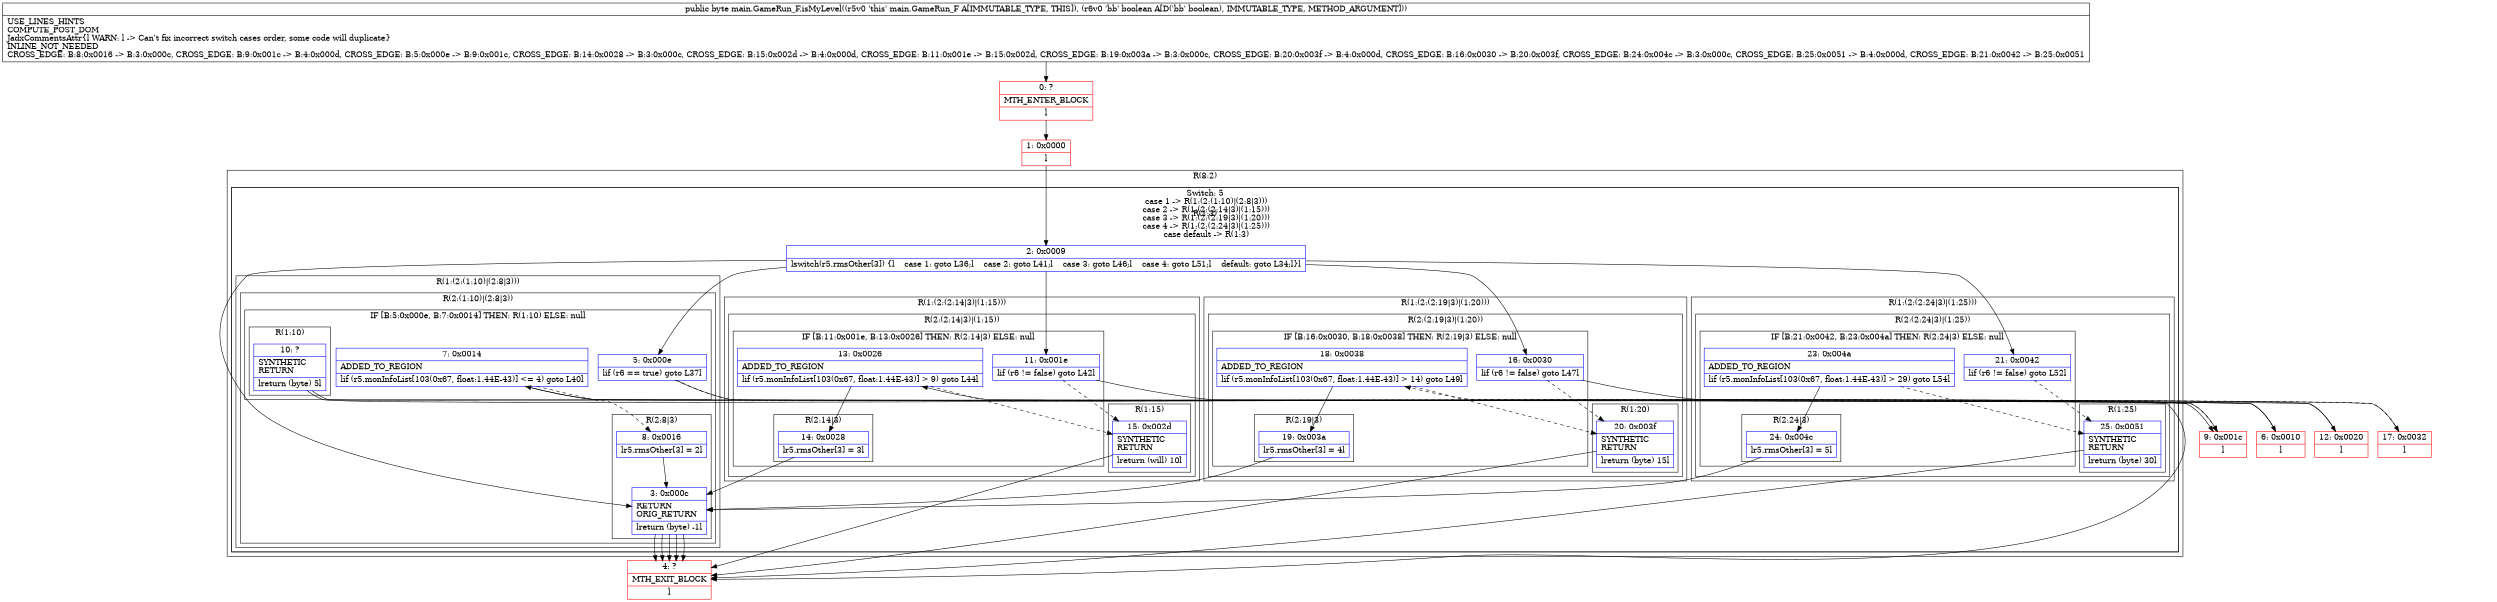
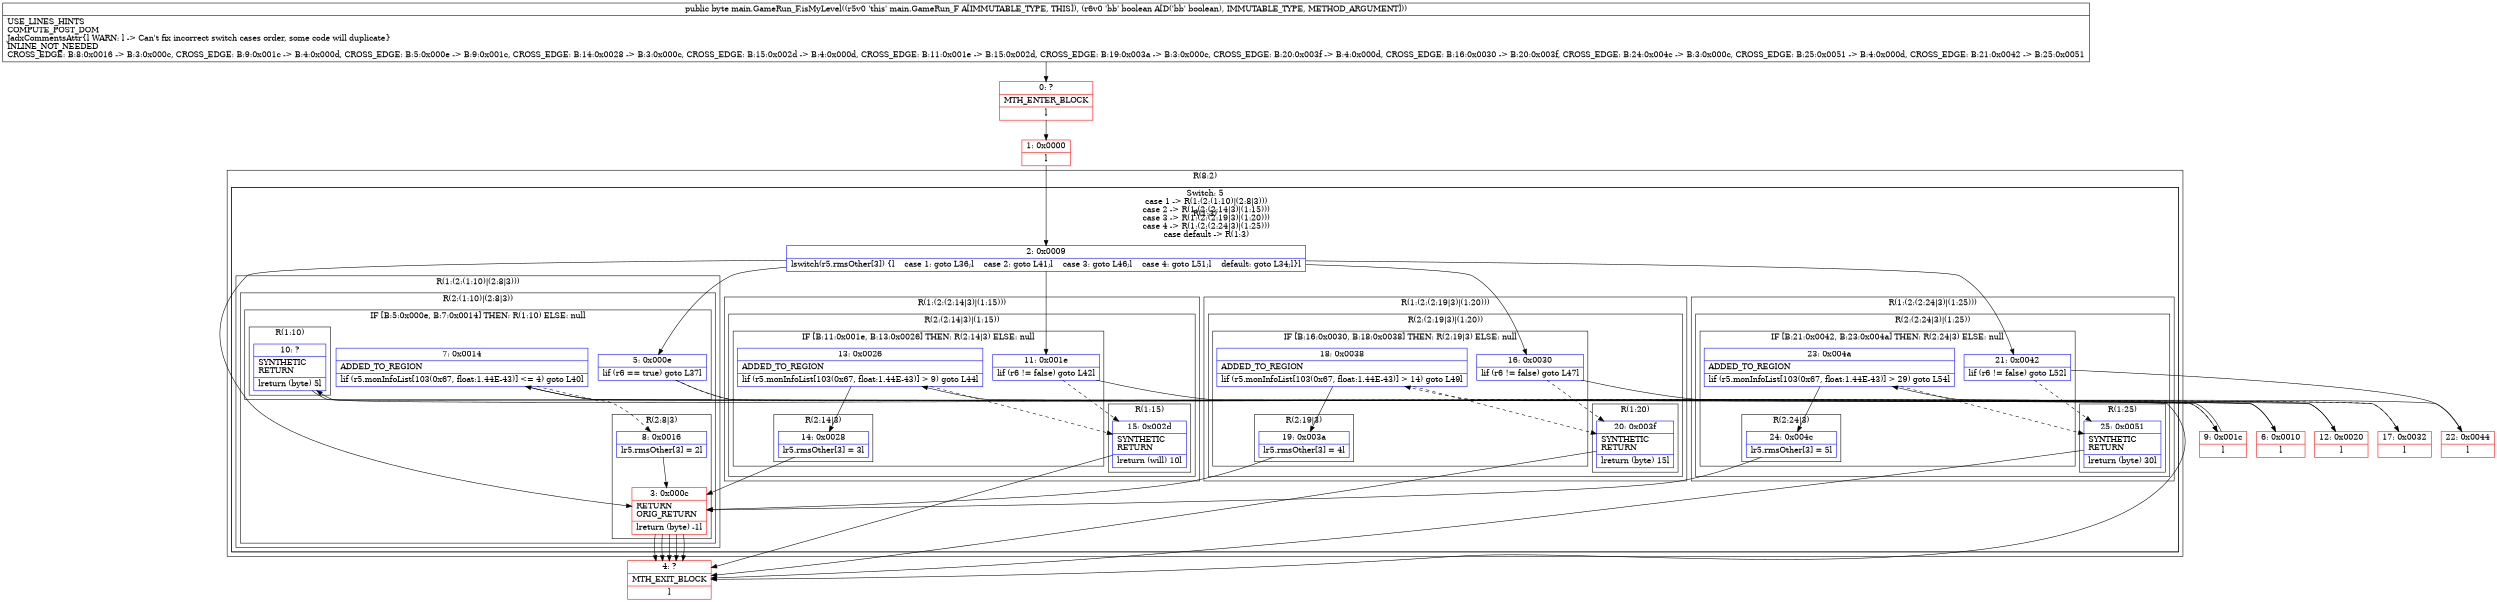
edge "10: ?" -> "9: 0x001c": reversed
node "22: 0x0044": added
node "3: 0x000c": color blue -> red
